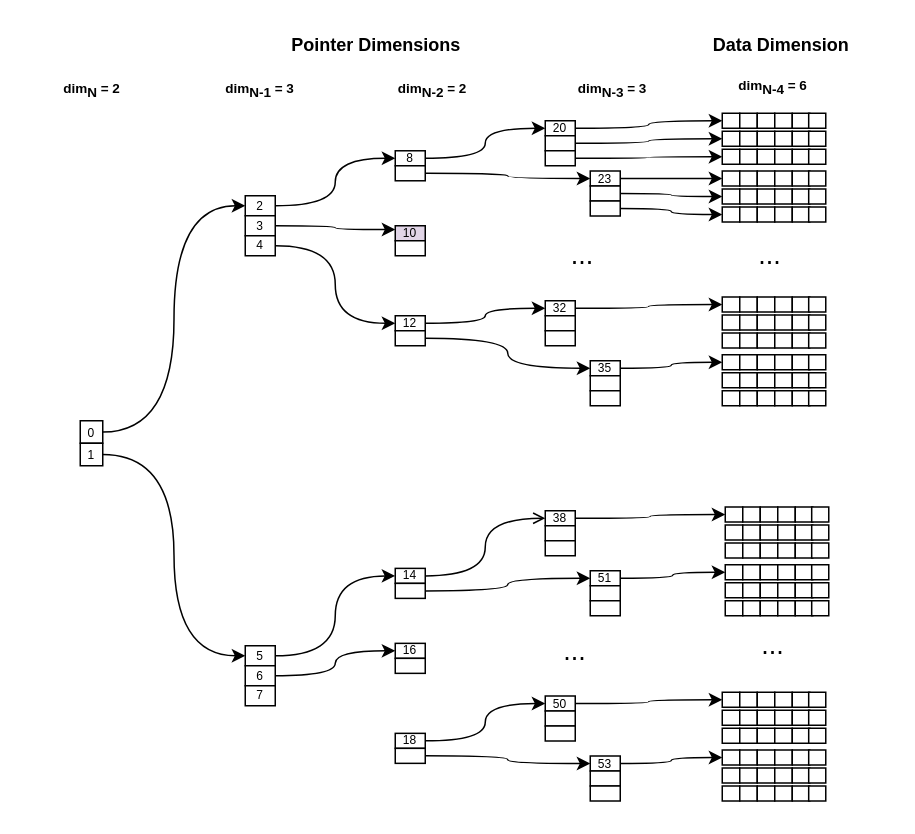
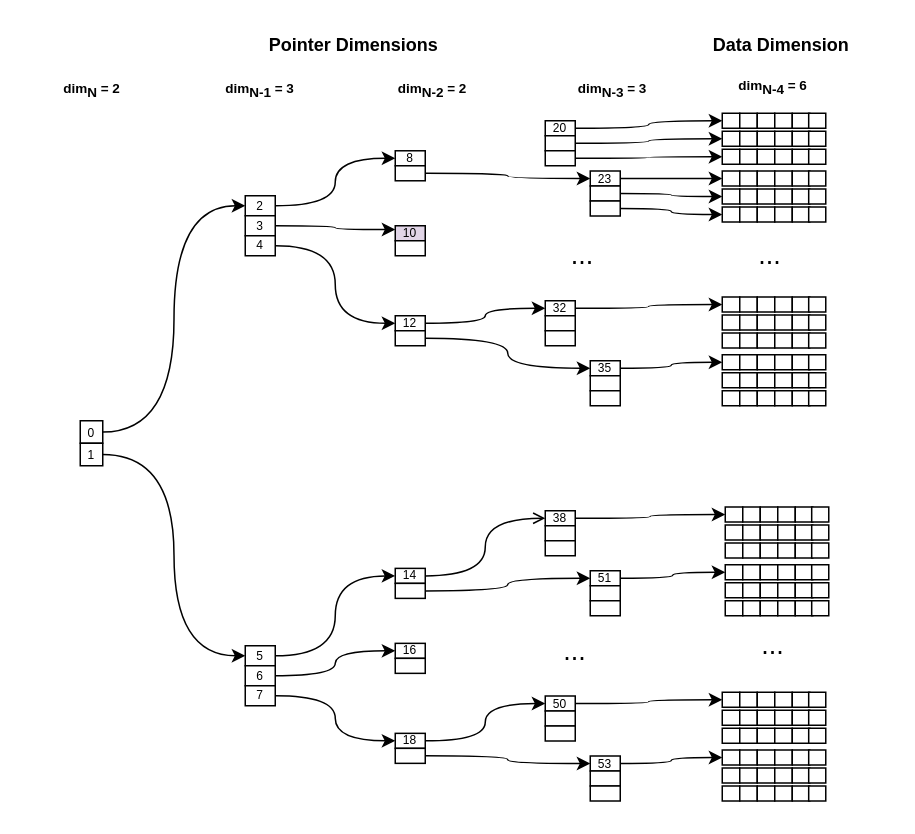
node "Pointer Dimensions": moved (377, 46) -> (354, 46)
edge "8" -> "20": removed
edge "7" -> "18": added
